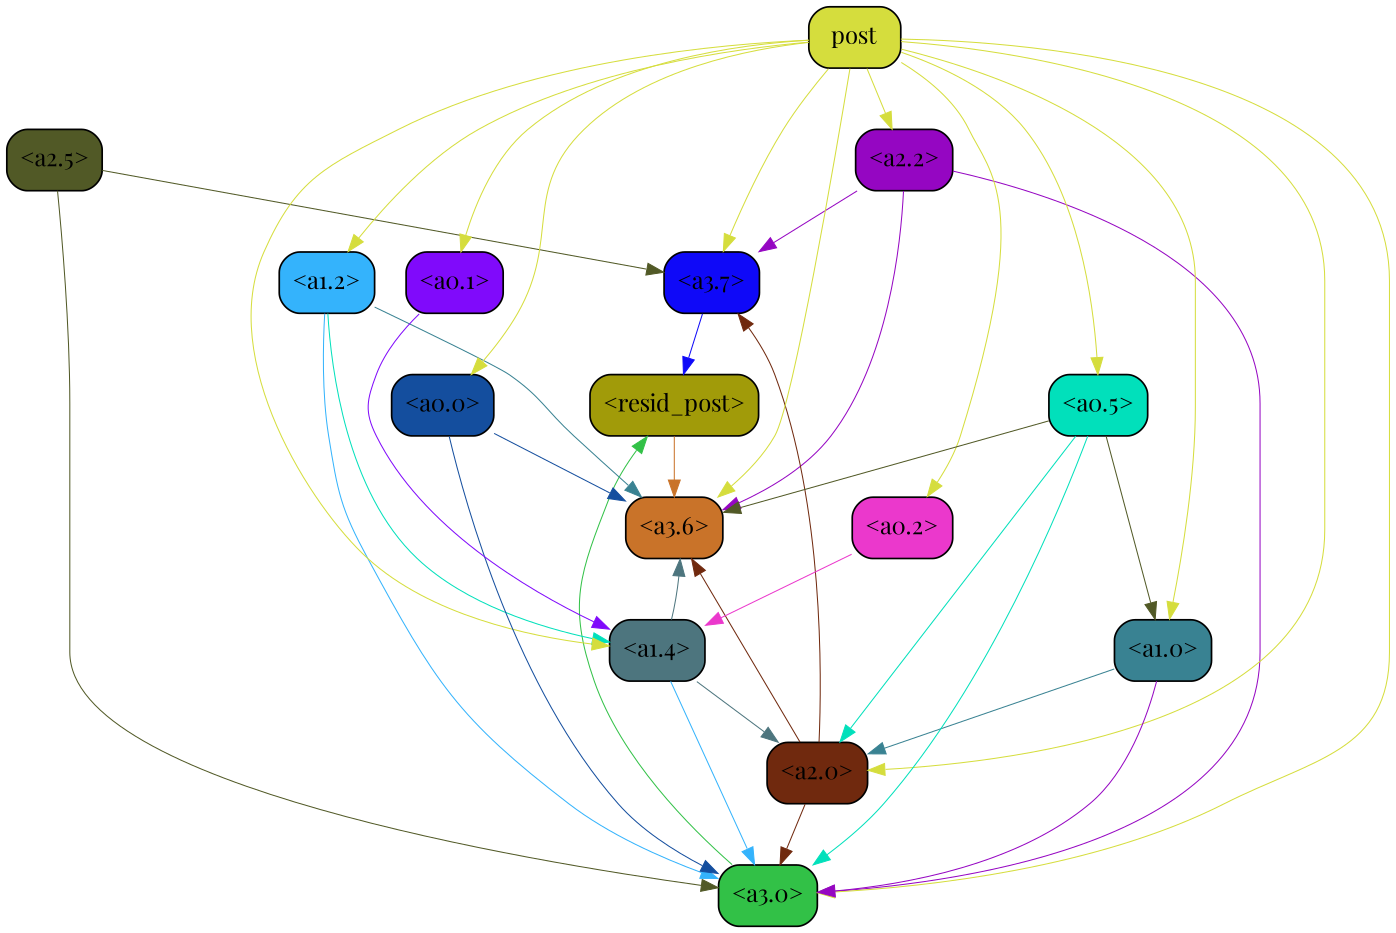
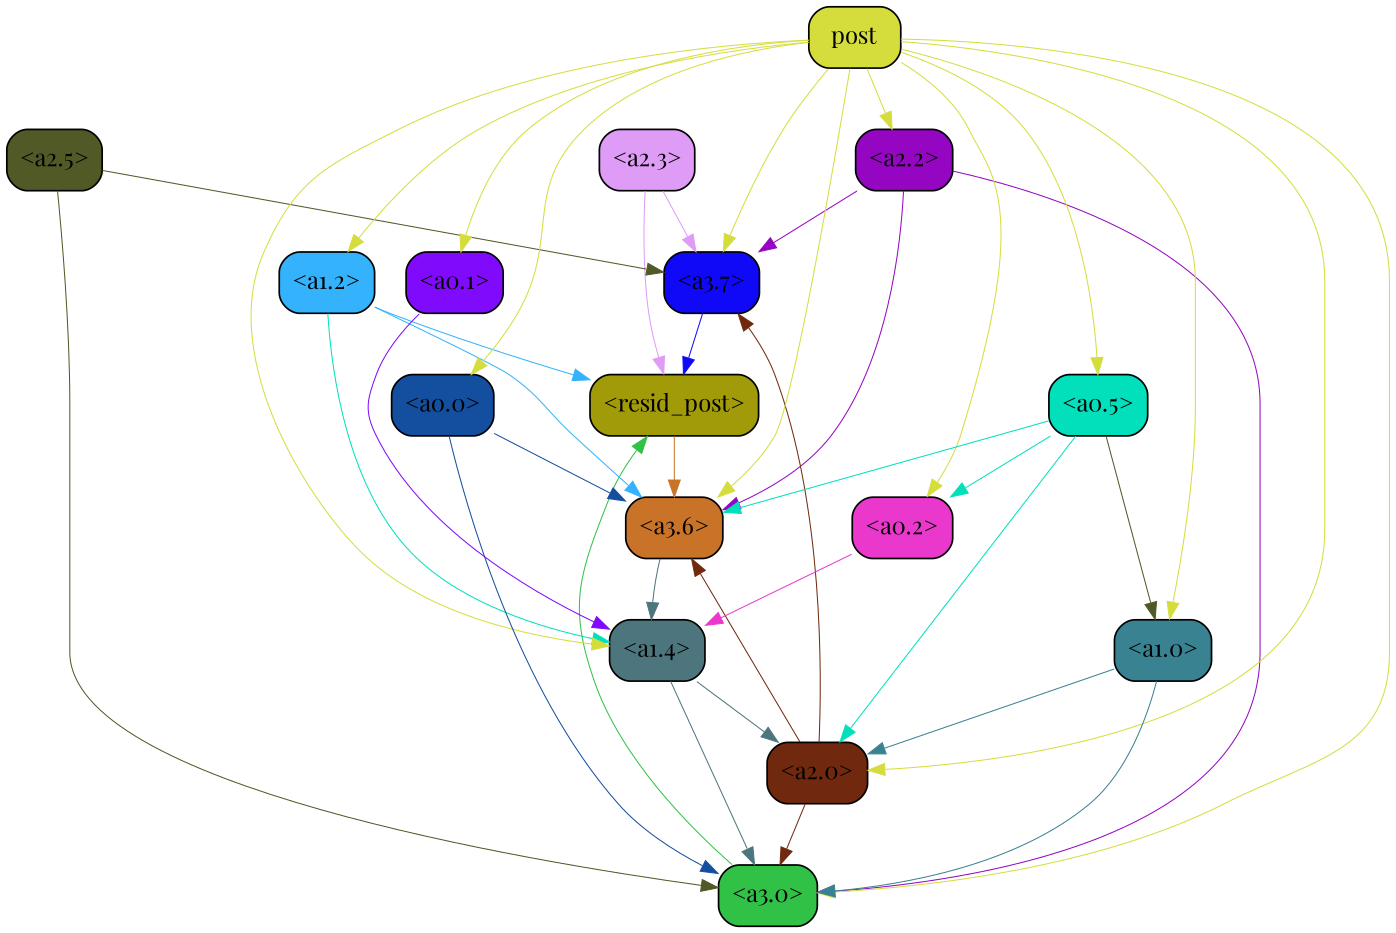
node "<a2.3>": added
edge "<a1.2>" -> "<a3.6>": color #398292 -> #34b3fc
edge "<a0.5>" -> "<a3.6>": color #515926 -> #01e0bb
edge "<a1.4>" -> "<a3.6>": reversed
edge "<a1.2>" -> "<a3.0>": now "<a1.2>" -> "<resid_post>"
edge "<a0.5>" -> "<a3.0>": now "<a0.5>" -> "<a0.2>"
edge "<a1.4>" -> "<a3.0>": color #34b3fc -> #4d757e
edge "<a1.0>" -> "<a3.0>": color #9506c2 -> #398292
